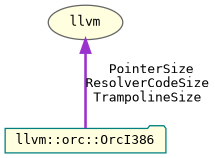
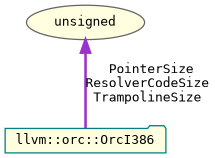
node "llvm": label "llvm" -> "unsigned"
